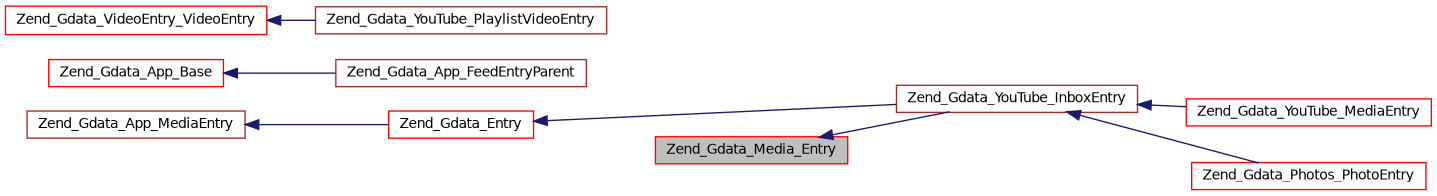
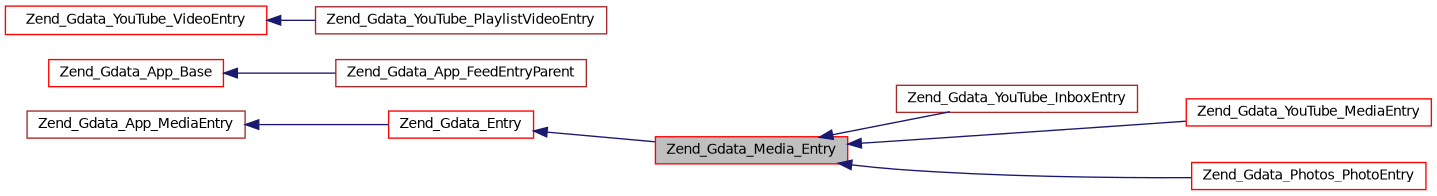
node "Zend_Gdata_VideoEntry_VideoEntry": label "Zend_Gdata_VideoEntry_VideoEntry" -> "Zend_Gdata_YouTube_VideoEntry"
edge "Zend_Gdata_YouTube_MediaEntry" -> "Zend_Gdata_YouTube_InboxEntry": now "Zend_Gdata_YouTube_MediaEntry" -> "Zend_Gdata_Media_Entry"
edge "Zend_Gdata_YouTube_InboxEntry" -> "Zend_Gdata_Entry": now "Zend_Gdata_Media_Entry" -> "Zend_Gdata_Entry"
edge "Zend_Gdata_Photos_PhotoEntry" -> "Zend_Gdata_YouTube_InboxEntry": now "Zend_Gdata_Photos_PhotoEntry" -> "Zend_Gdata_Media_Entry"
